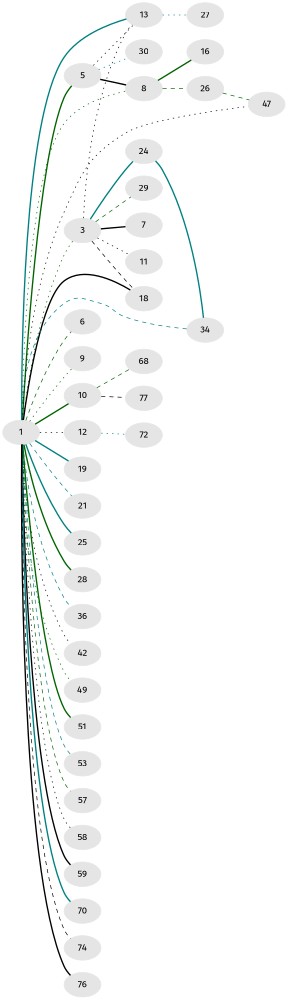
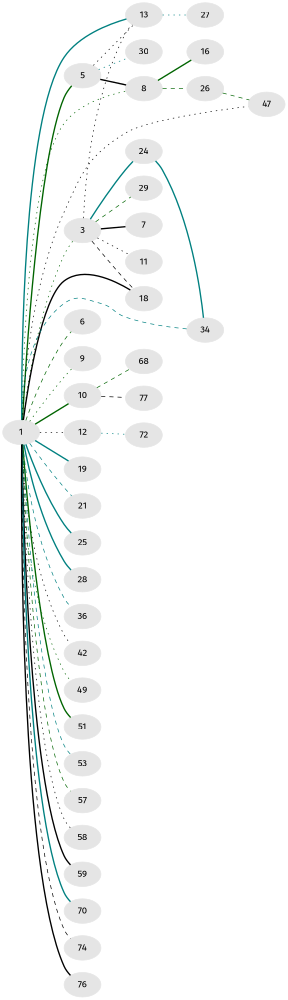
edge "1" -- "28": color darkgreen -> teal
